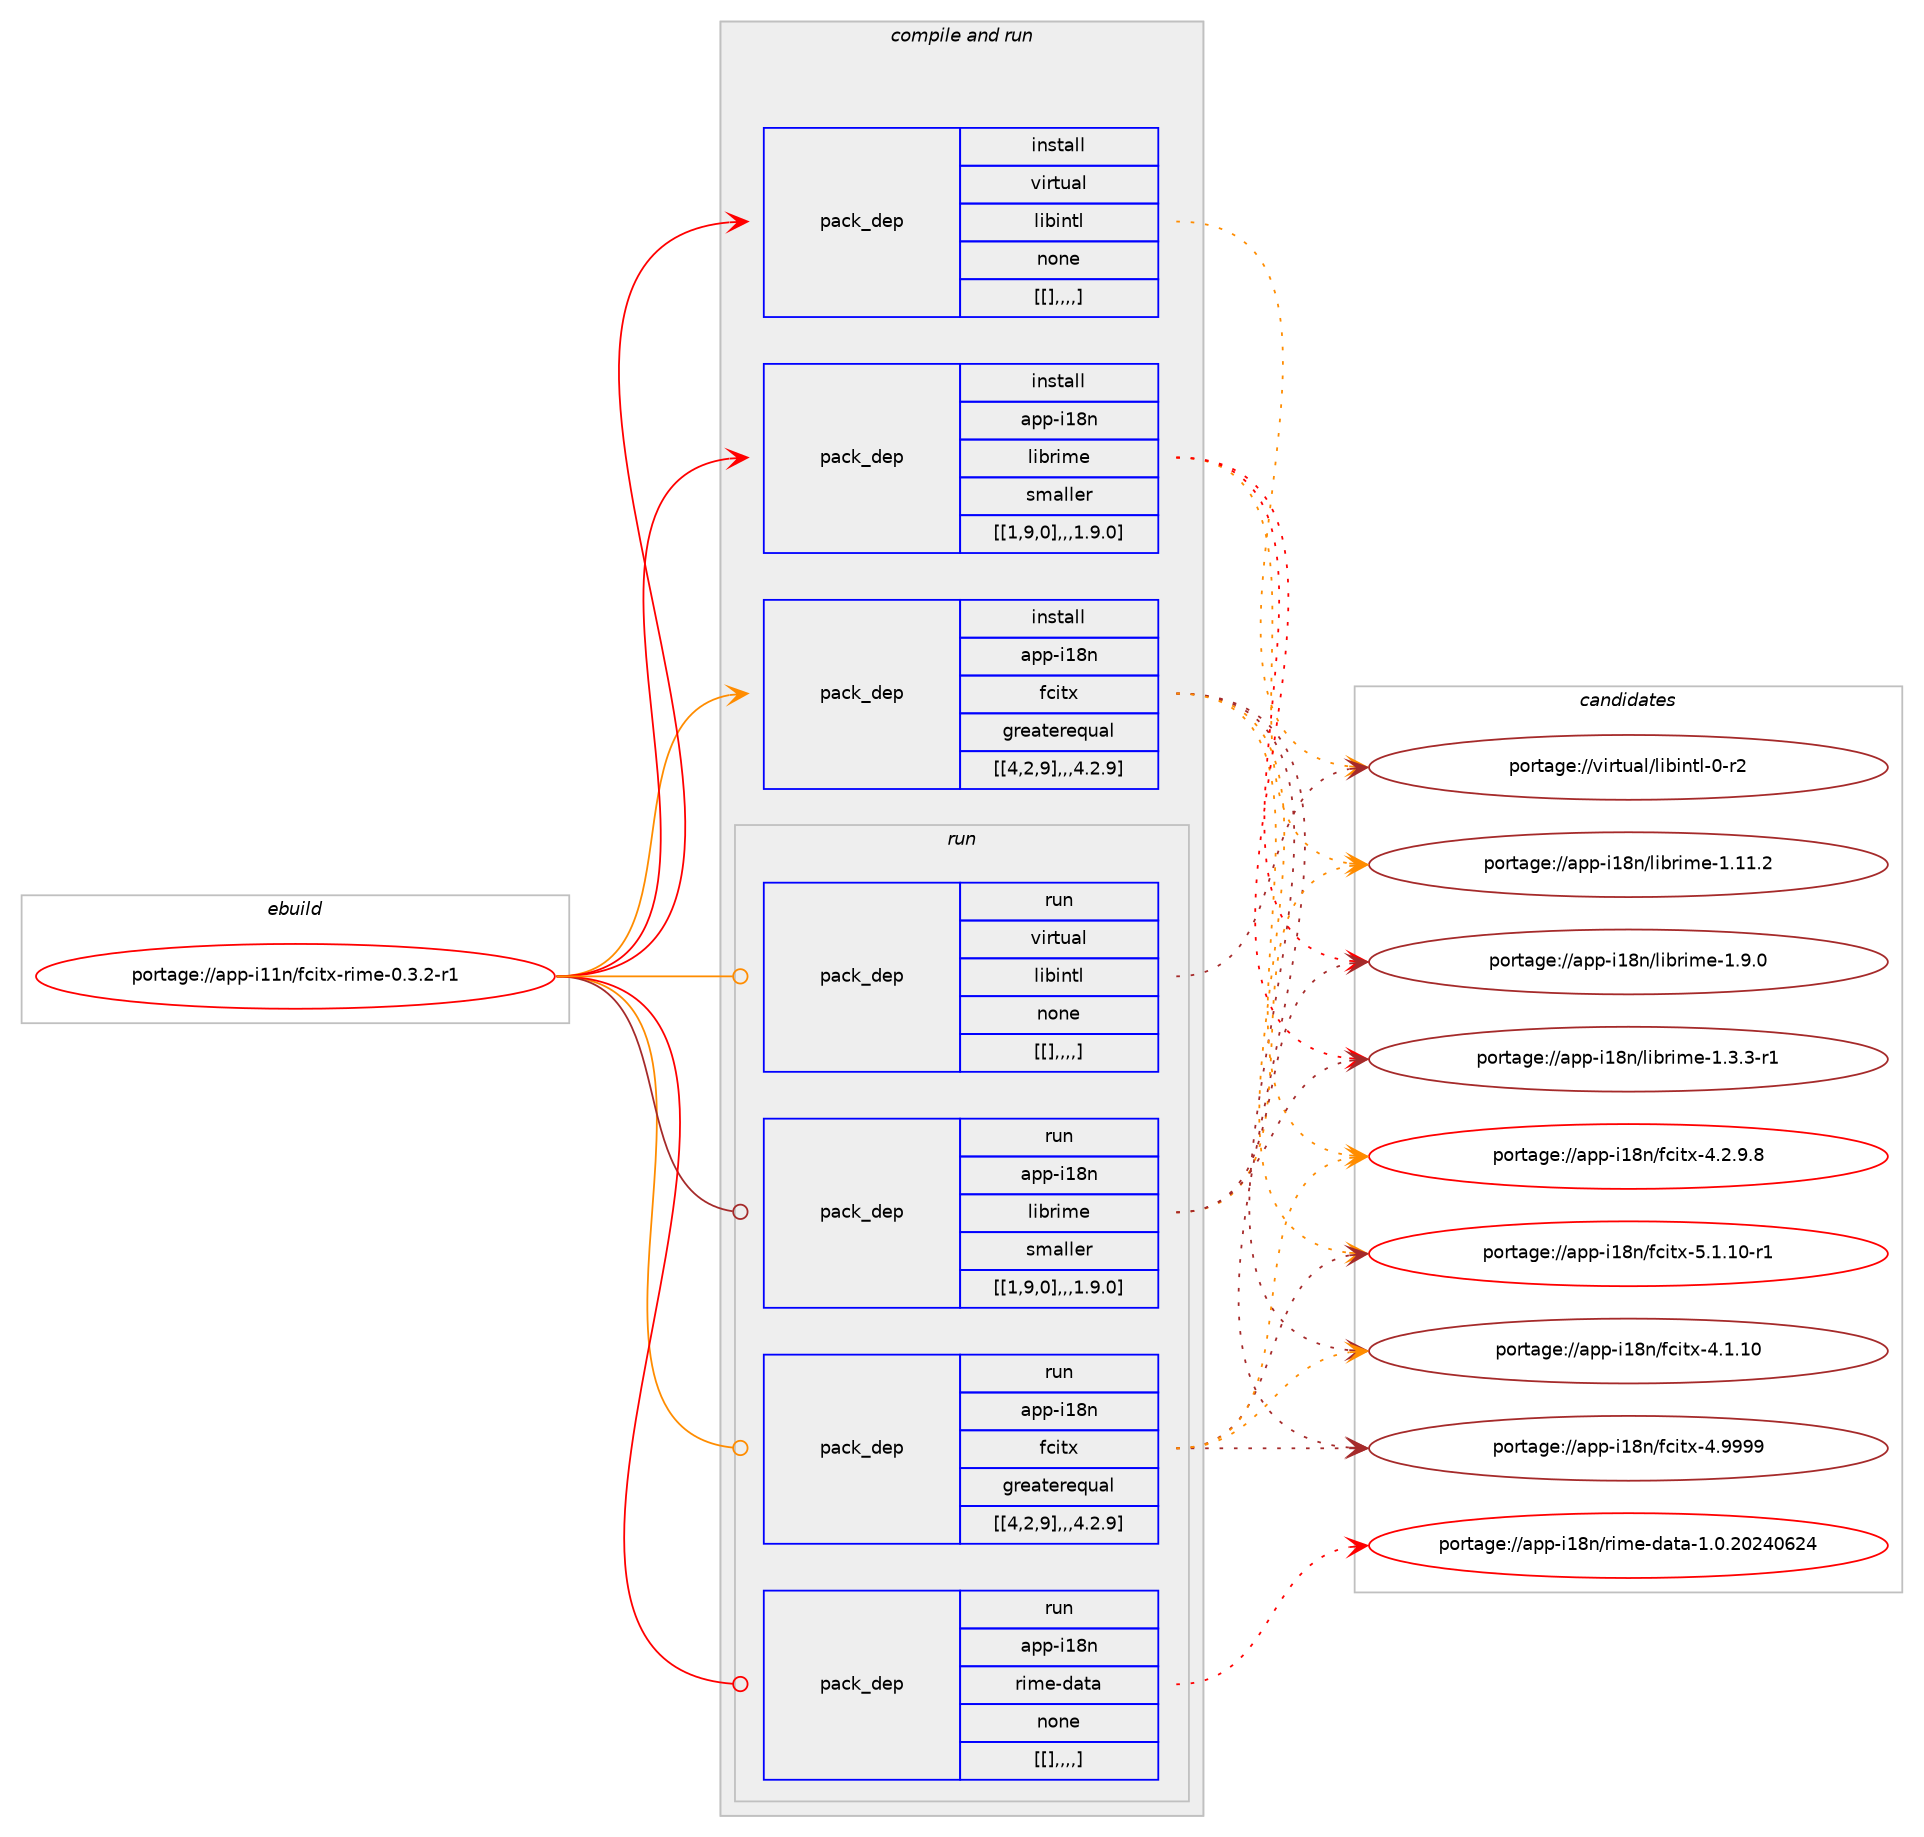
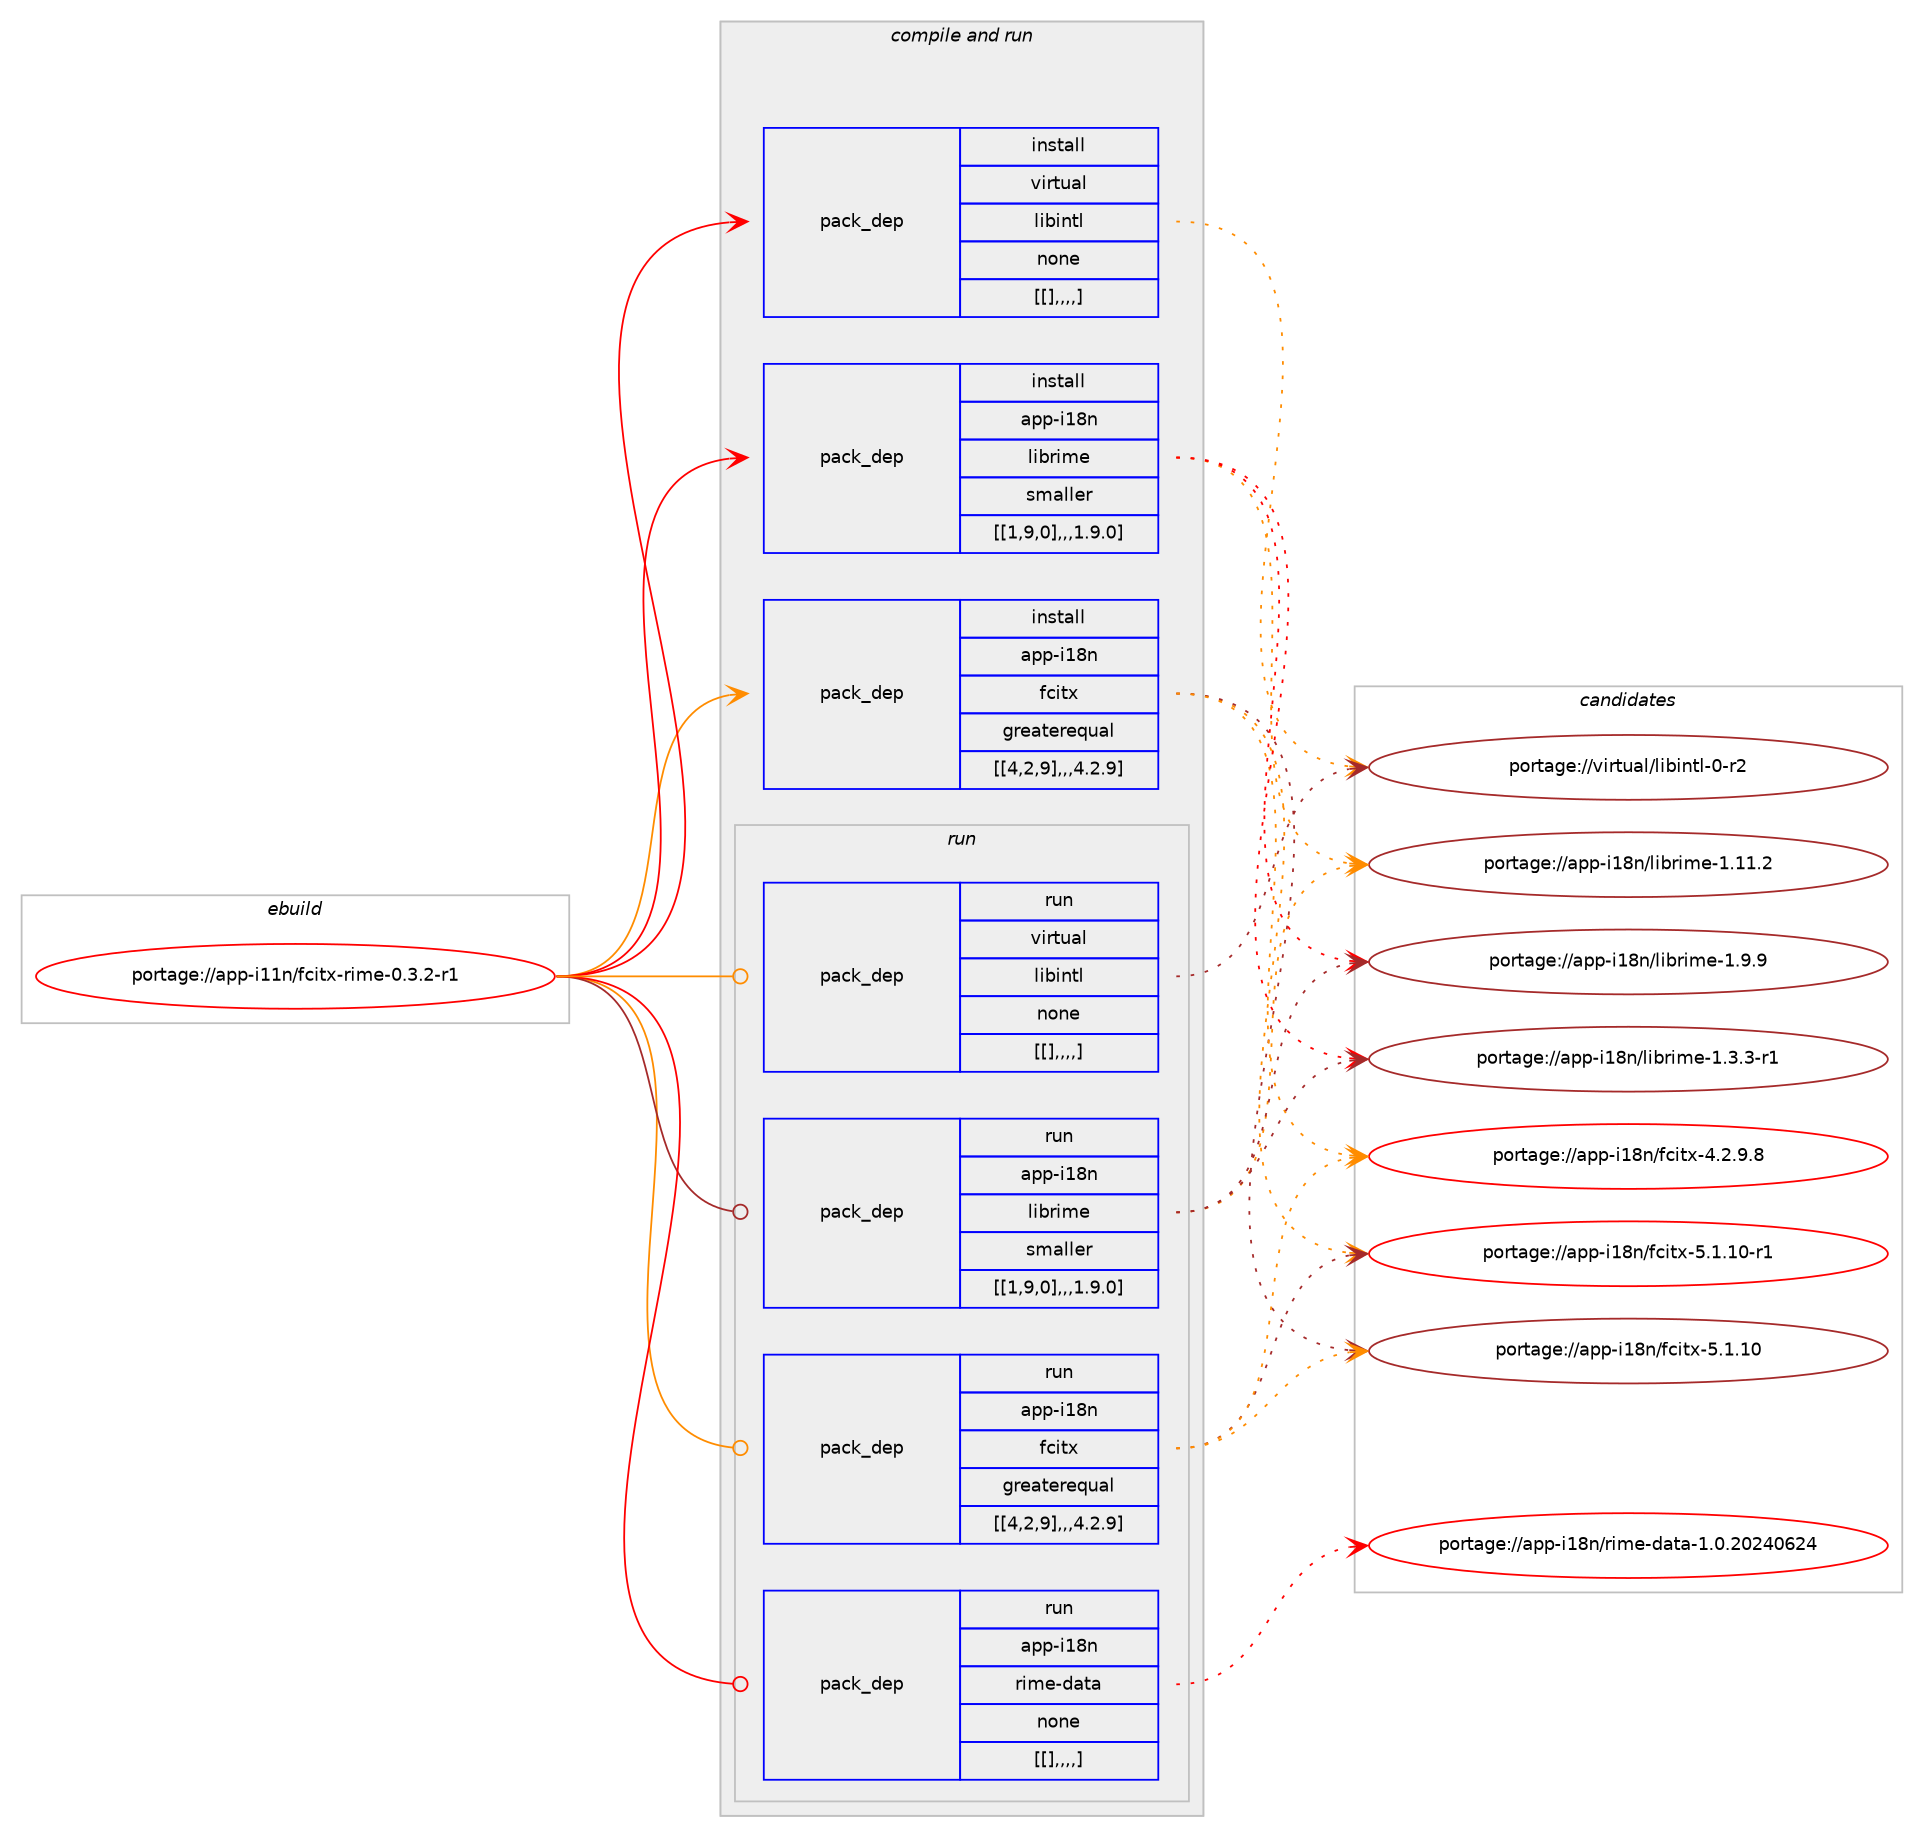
node "portage://app-i18n/librime-1.9.0": label "portage://app-i18n/librime-1.9.0" -> "portage://app-i18n/librime-1.9.9"
node "portage://app-i18n/fcitx-4.1.10": label "portage://app-i18n/fcitx-4.1.10" -> "portage://app-i18n/fcitx-5.1.10"
node "portage://app-i18n/fcitx-4.9999": removed
